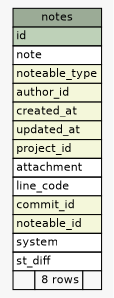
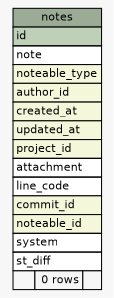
node "notes": text "8 rows" -> "0 rows"
